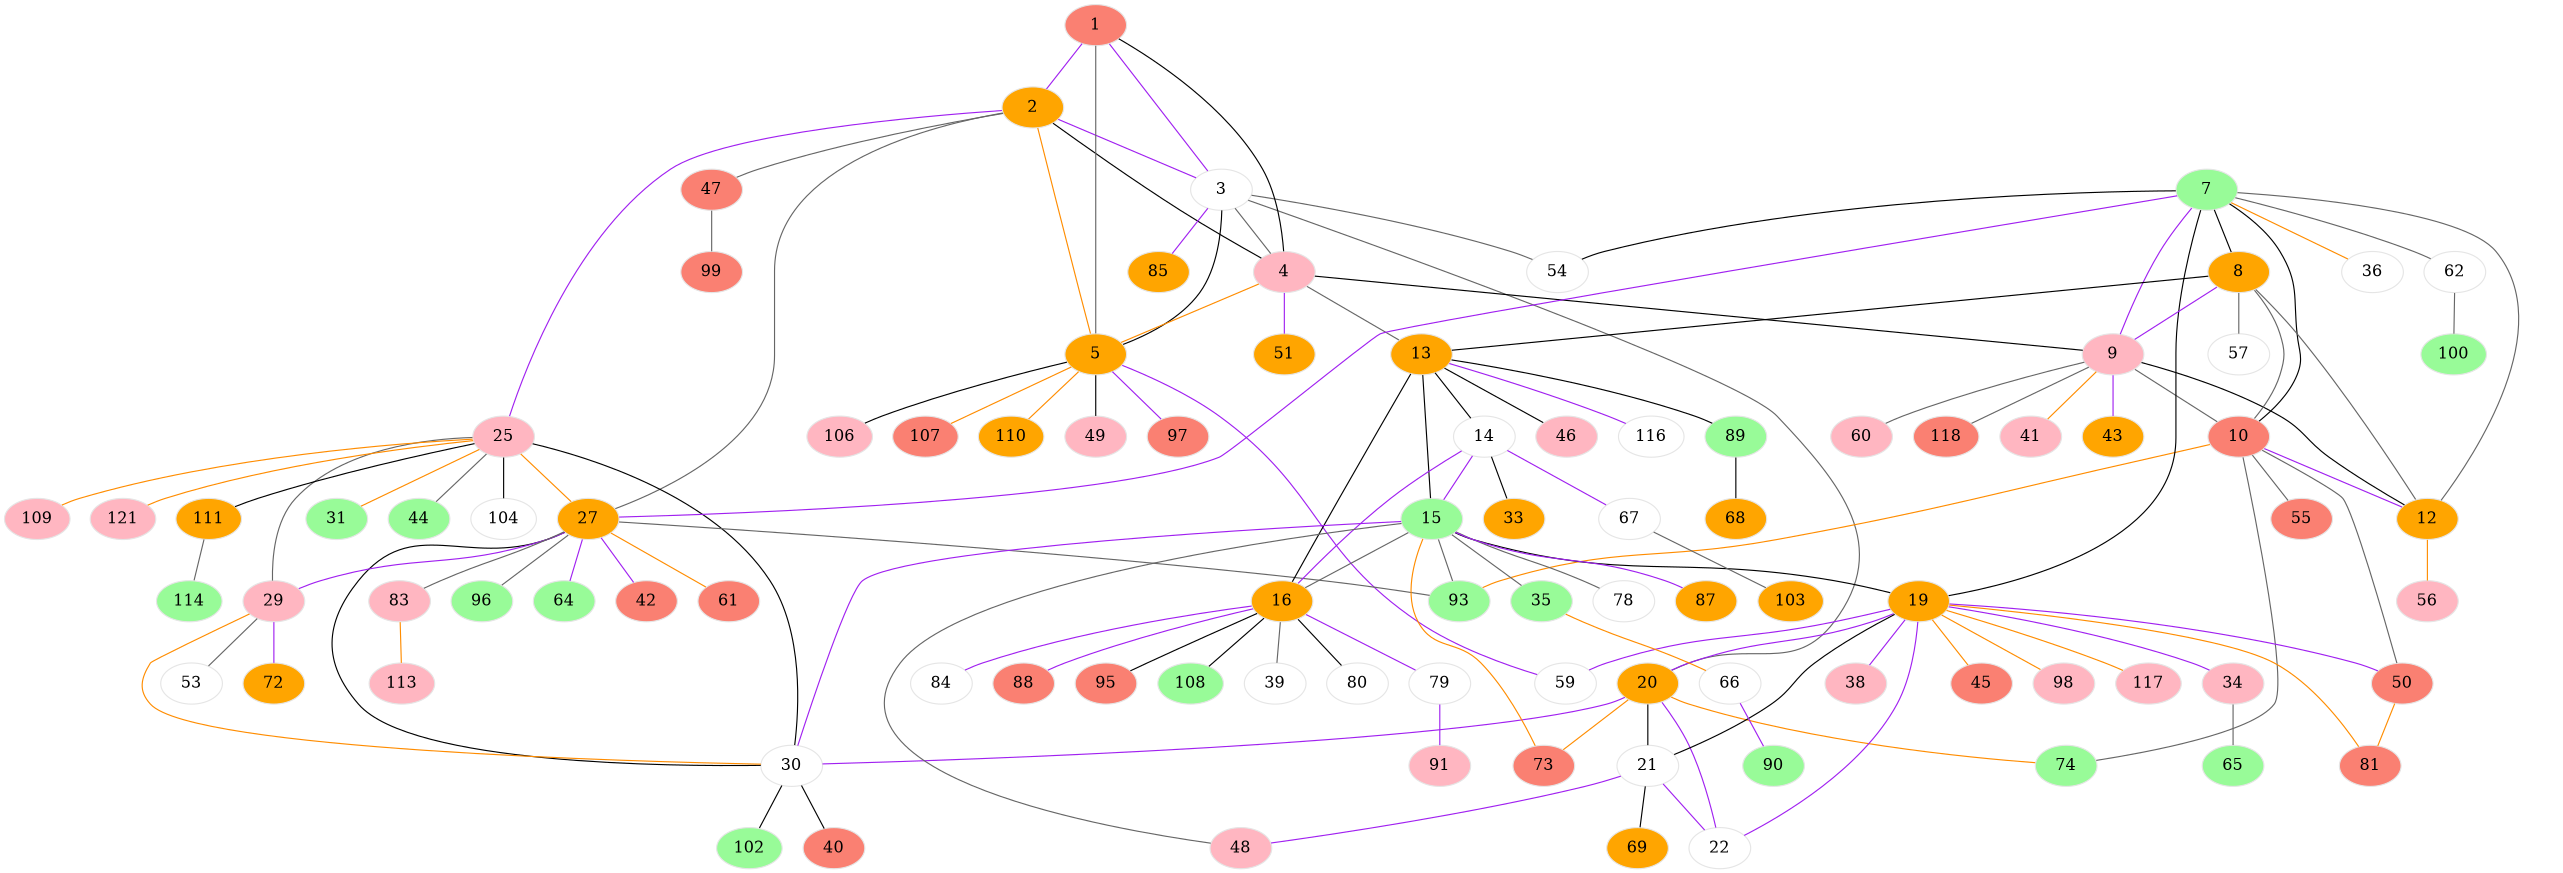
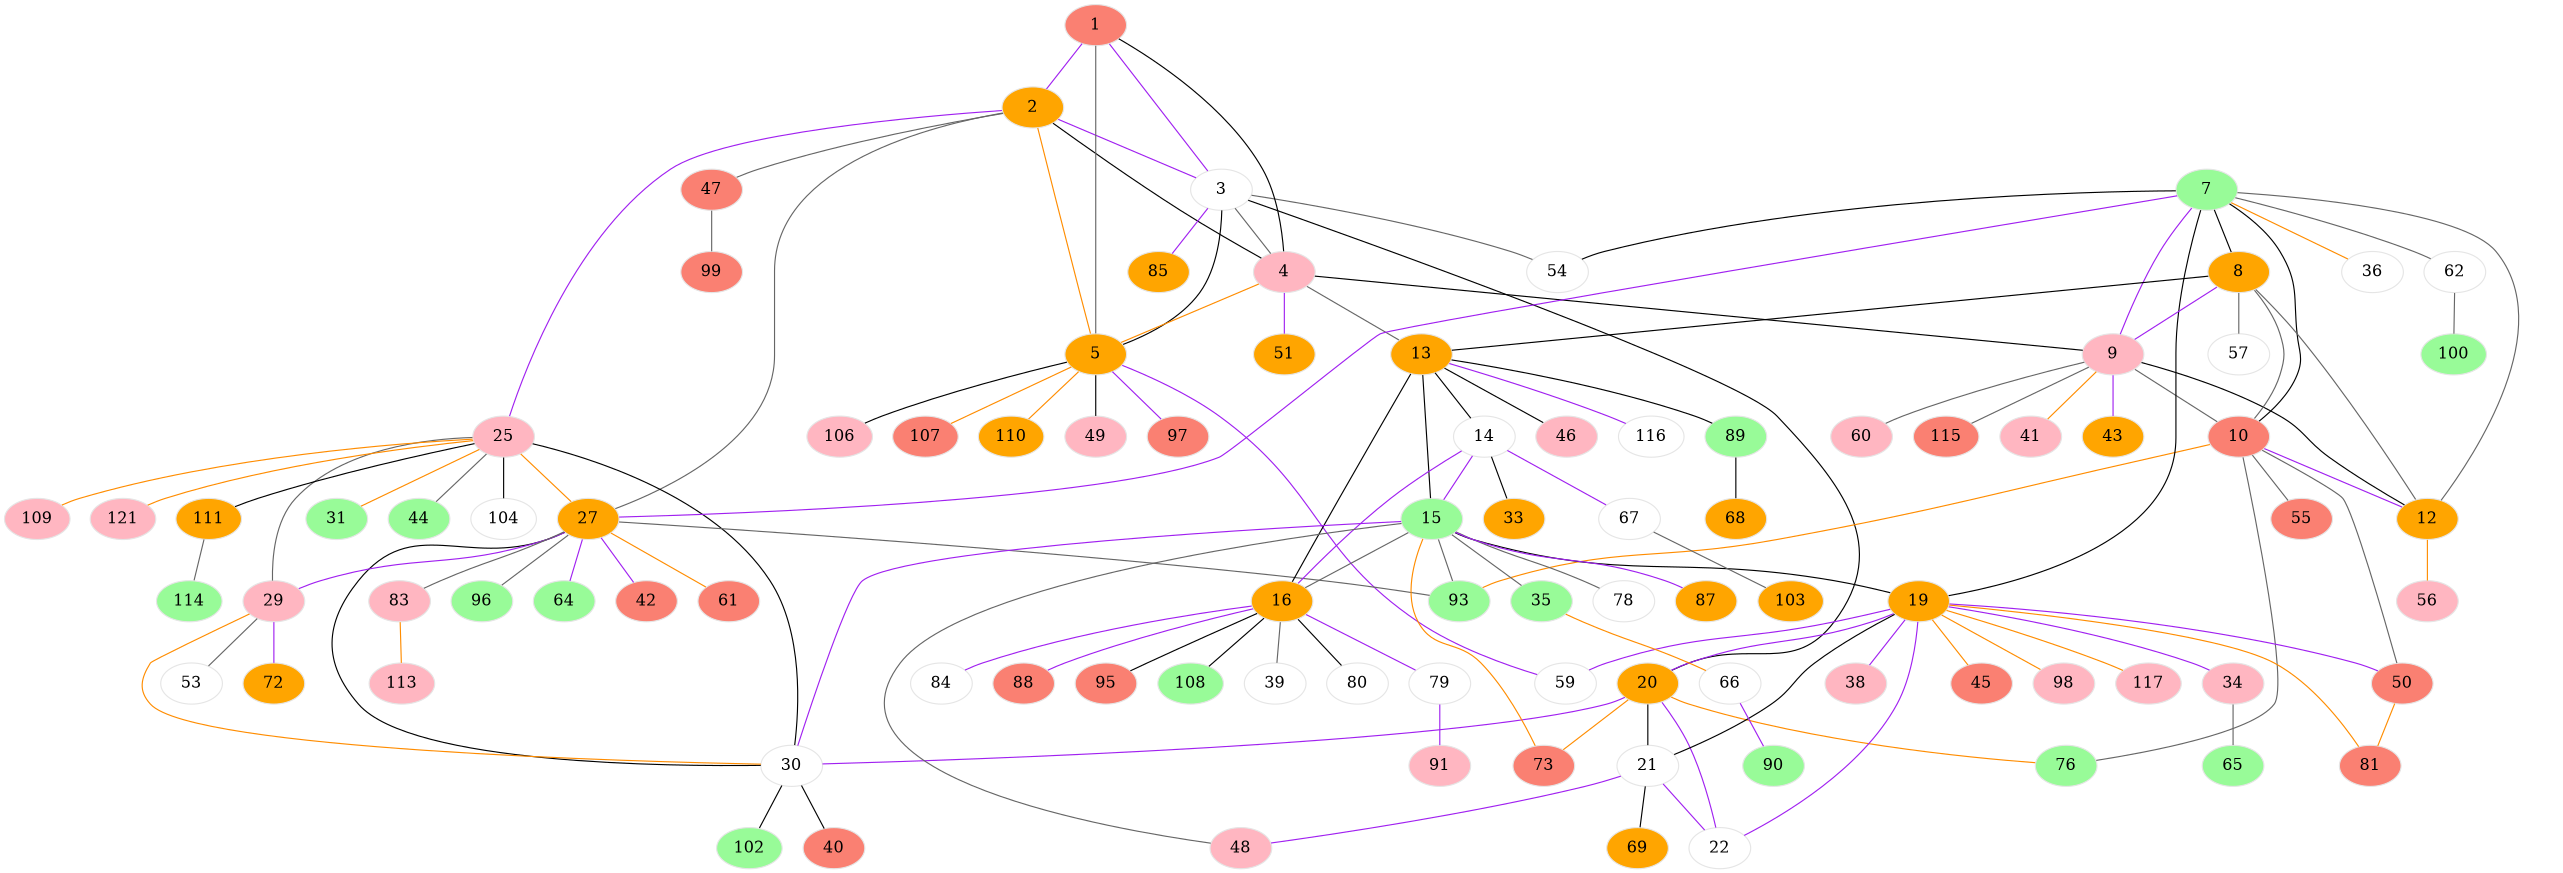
edge "3" -- "20": color gray40 -> black
node "118": label "118" -> "115"
node "74": label "74" -> "76"
